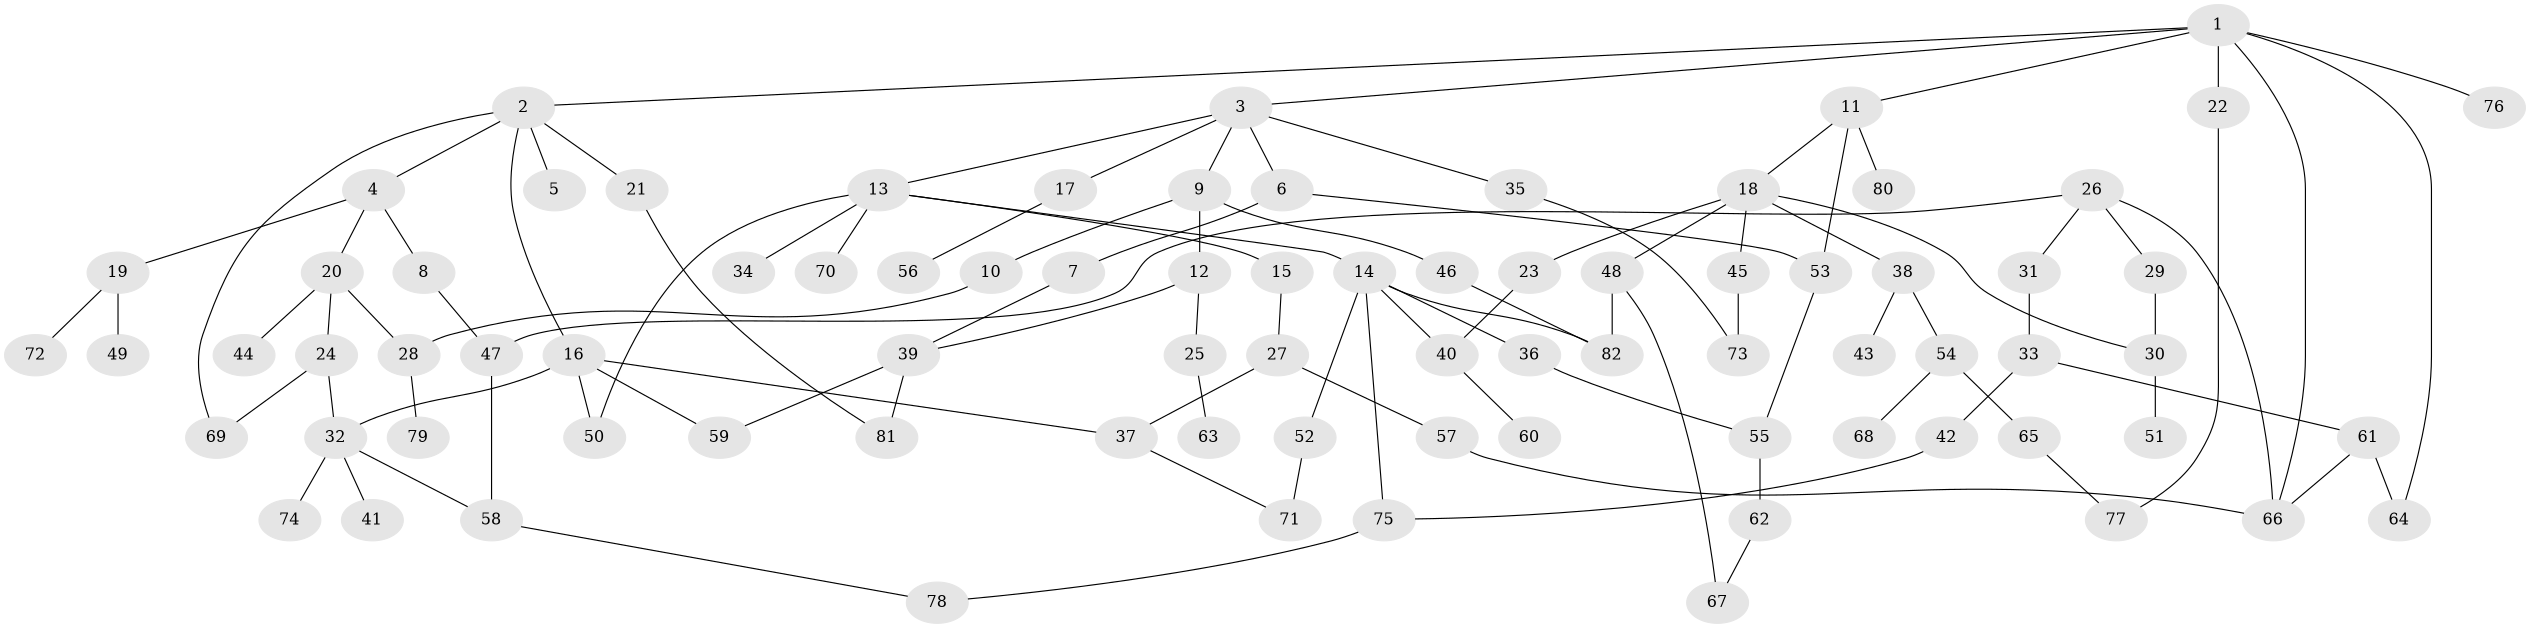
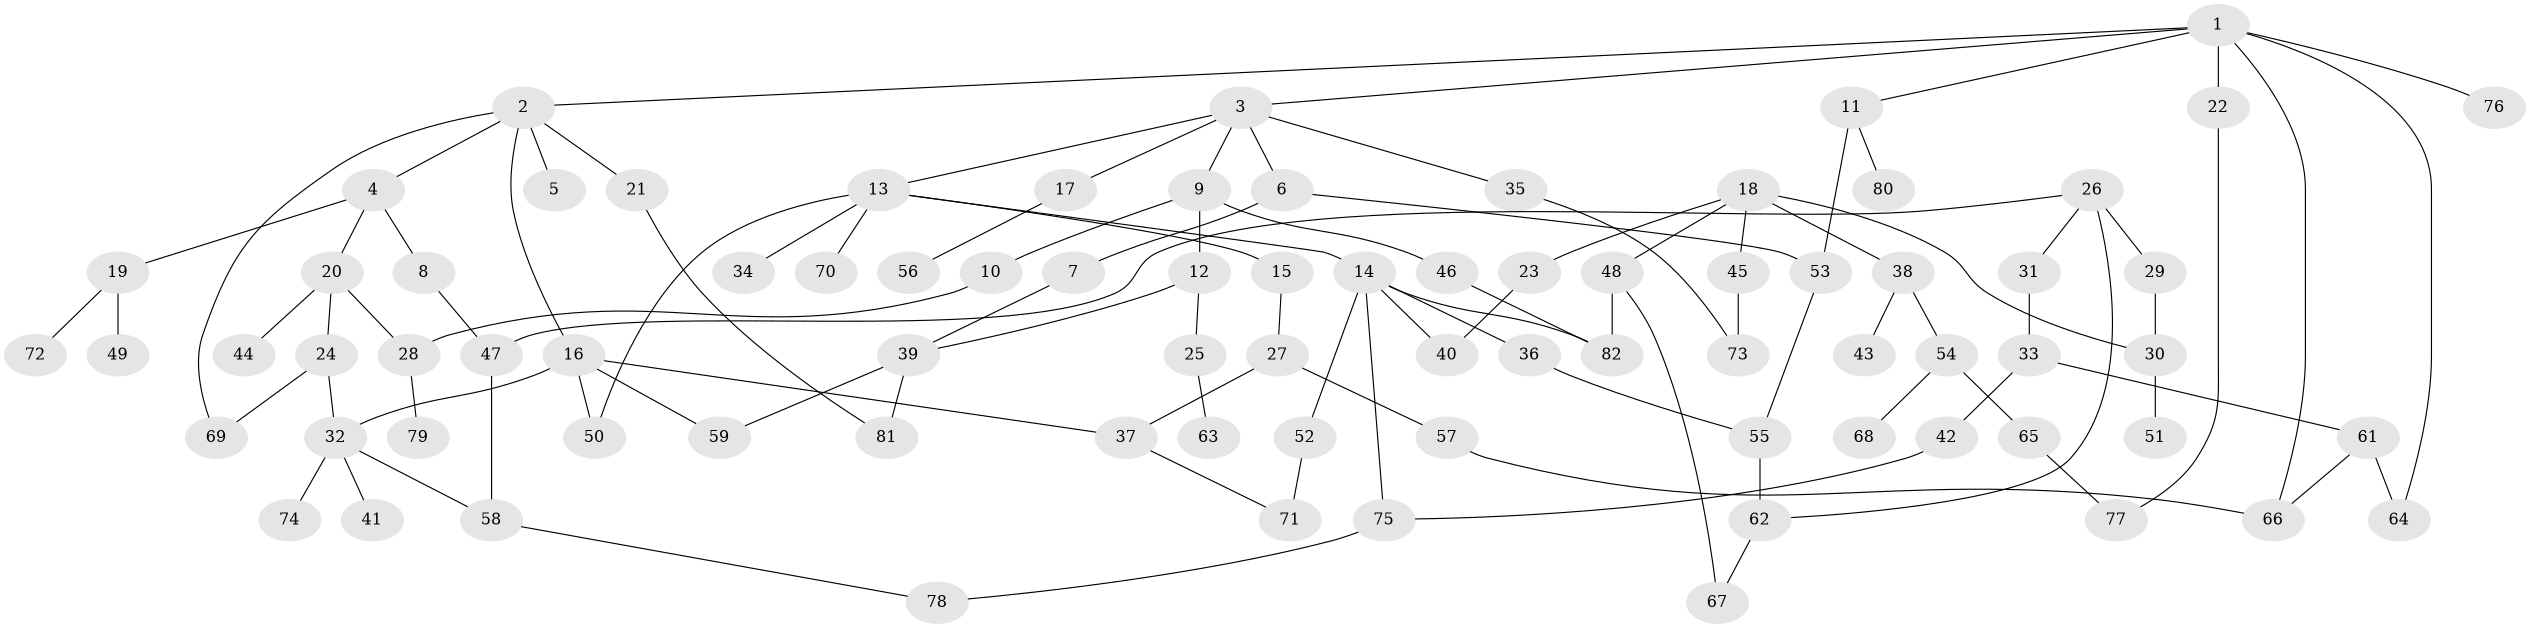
edge "11" -- "18": removed
edge "26" -- "66": now "26" -- "62"
node "60": removed
